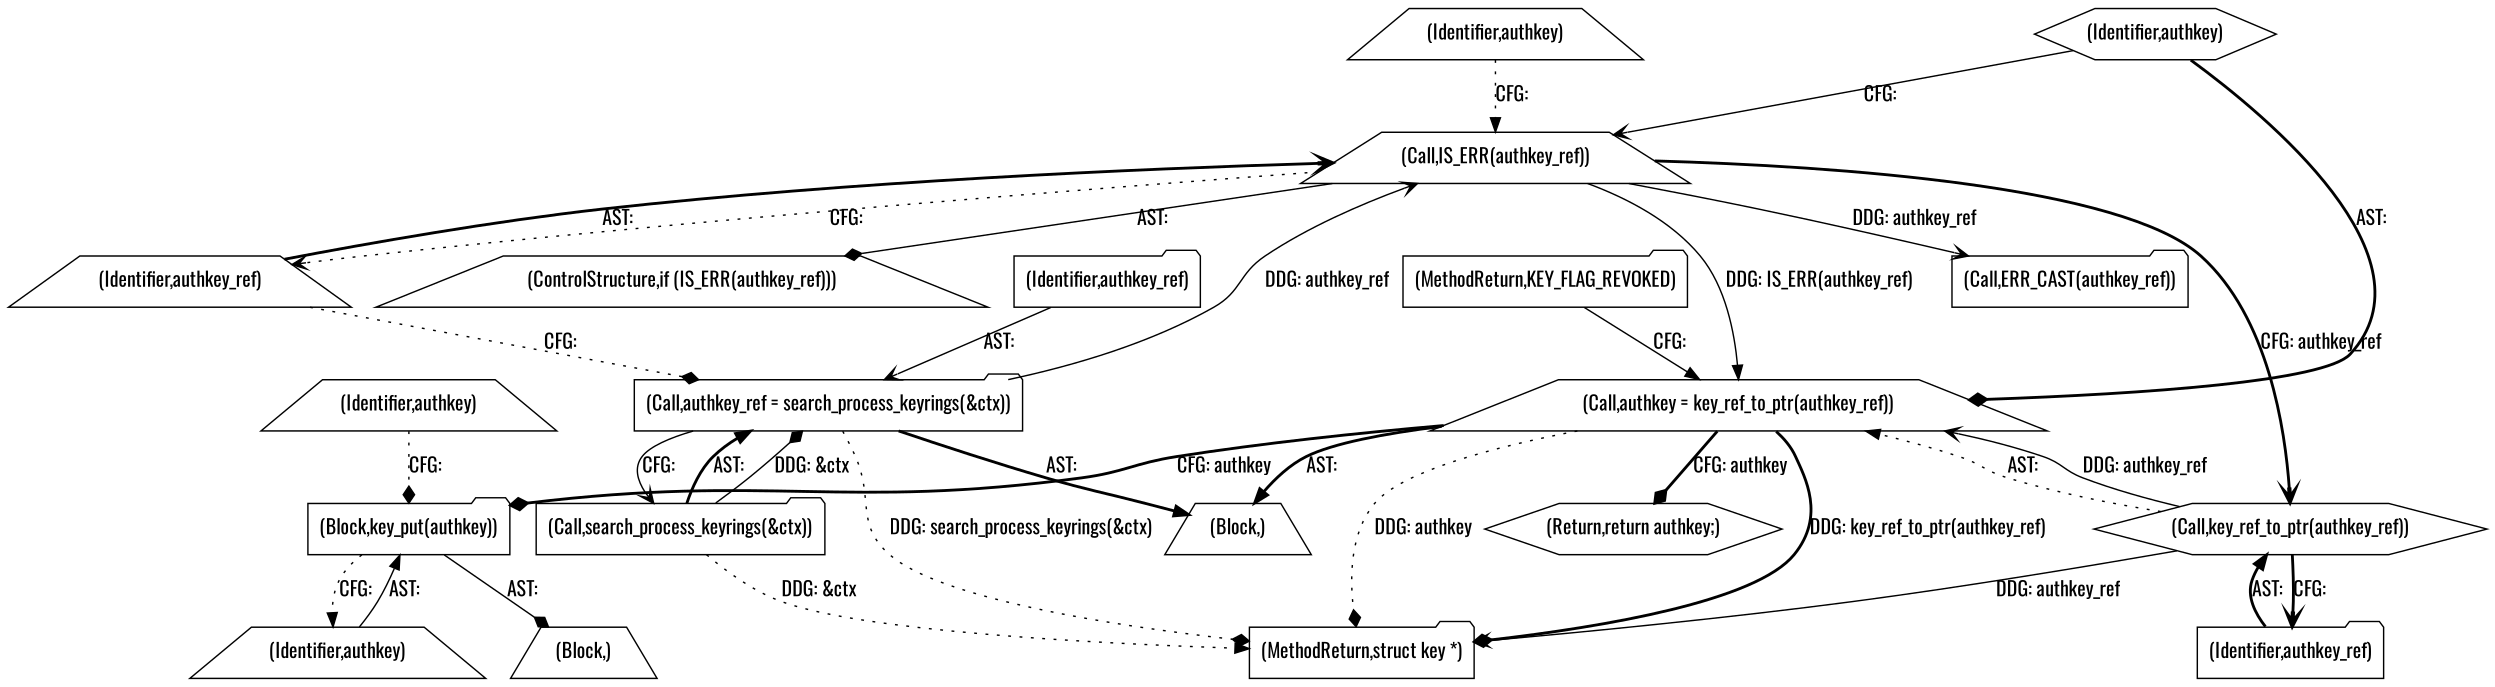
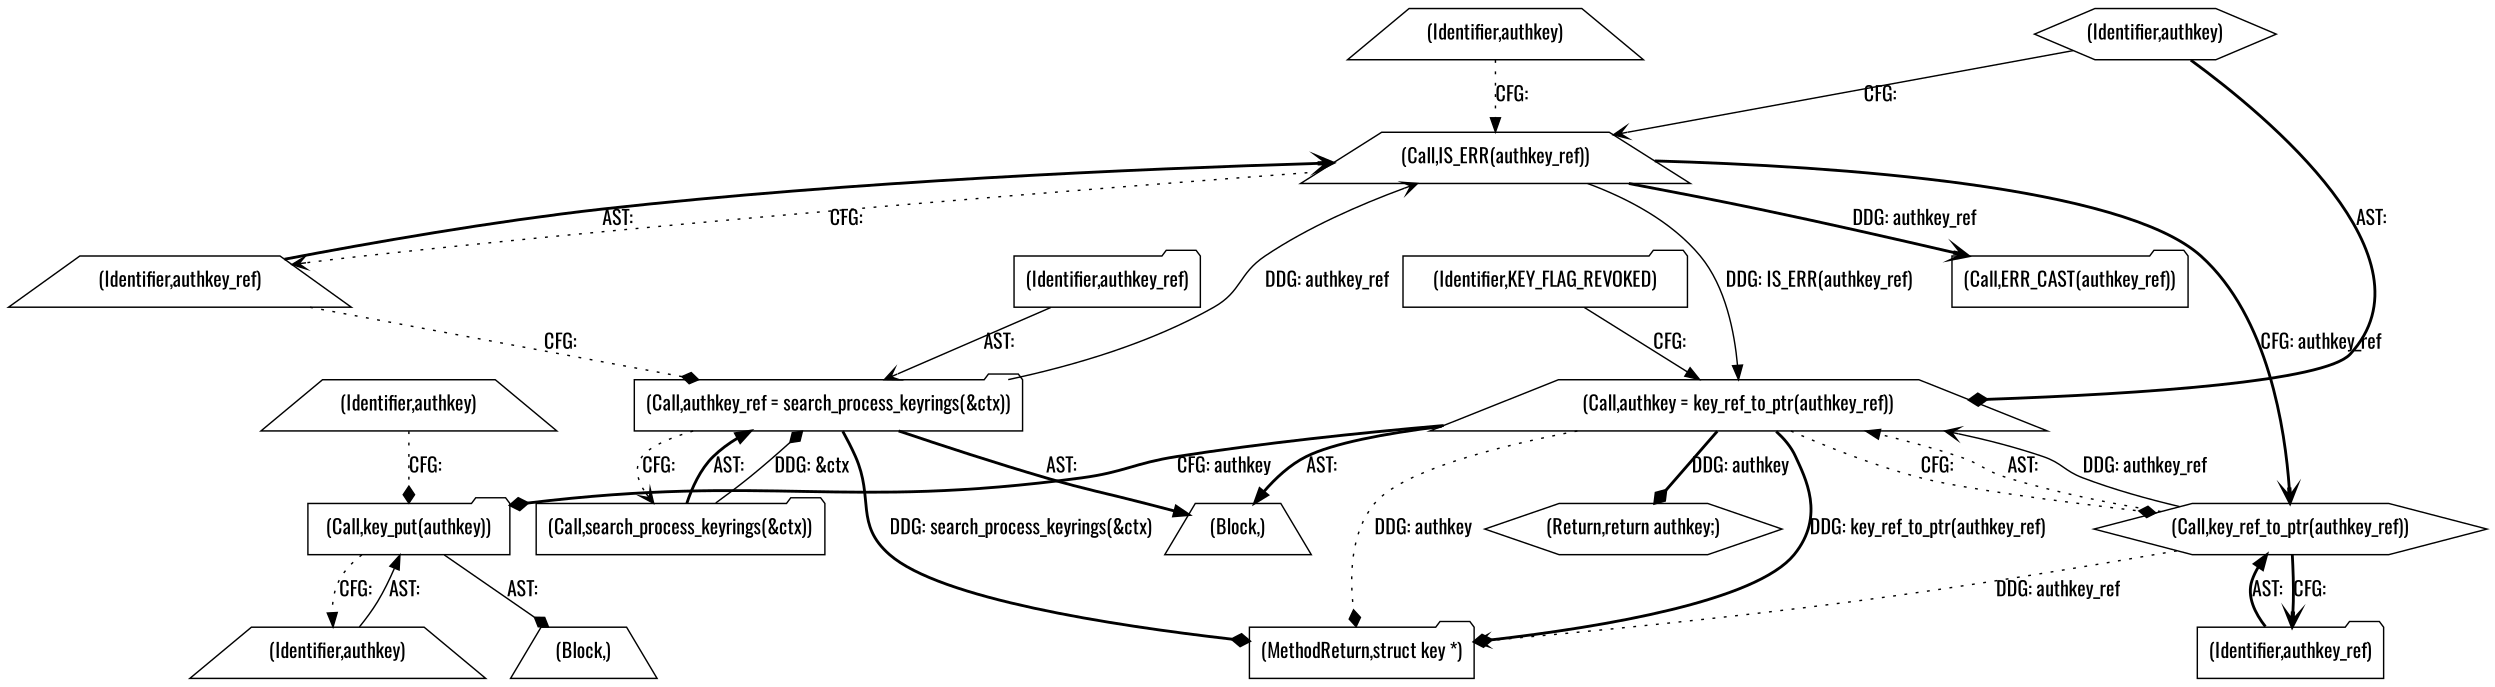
edge "(Call,IS_ERR(authkey_ref))" -> "(Call,ERR_CAST(authkey_ref))": style solid -> bold
node "(ControlStructure,if (IS_ERR(authkey_ref)))": removed
node "(MethodReturn,KEY_FLAG_REVOKED)": label "(MethodReturn,KEY_FLAG_REVOKED)" -> "(Identifier,KEY_FLAG_REVOKED)"
edge "(Call,authkey_ref = search_process_keyrings(&ctx))" -> "(Call,search_process_keyrings(&ctx))": style solid -> dotted
edge "(Call,authkey = key_ref_to_ptr(authkey_ref))" -> "(Return,return authkey;)": label "CFG: authkey" -> "DDG: authkey"
edge "(Call,authkey = key_ref_to_ptr(authkey_ref))" -> "(Call,key_ref_to_ptr(authkey_ref))": added, label "CFG:"
node "(Block,key_put(authkey))": label "(Block,key_put(authkey))" -> "(Call,key_put(authkey))"
edge "(Call,authkey_ref = search_process_keyrings(&ctx))" -> "(MethodReturn,struct key *)": style dotted -> bold
edge "(Call,key_ref_to_ptr(authkey_ref))" -> "(MethodReturn,struct key *)": style solid -> dotted
edge "(Call,search_process_keyrings(&ctx))" -> "(MethodReturn,struct key *)": removed, label "DDG: &ctx"
